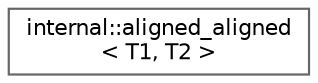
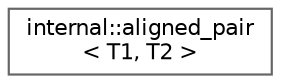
node "internal::aligned_aligned < T1, T2 >": label "internal::aligned_aligned < T1, T2 >" -> "internal::aligned_pair < T1, T2 >"
